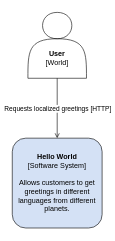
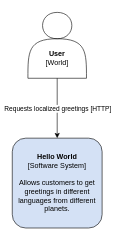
edge "User [World]" -> "Hello World [Software System] Allows customers to get greetings in different languages from different planets.": arrowhead open -> classic
